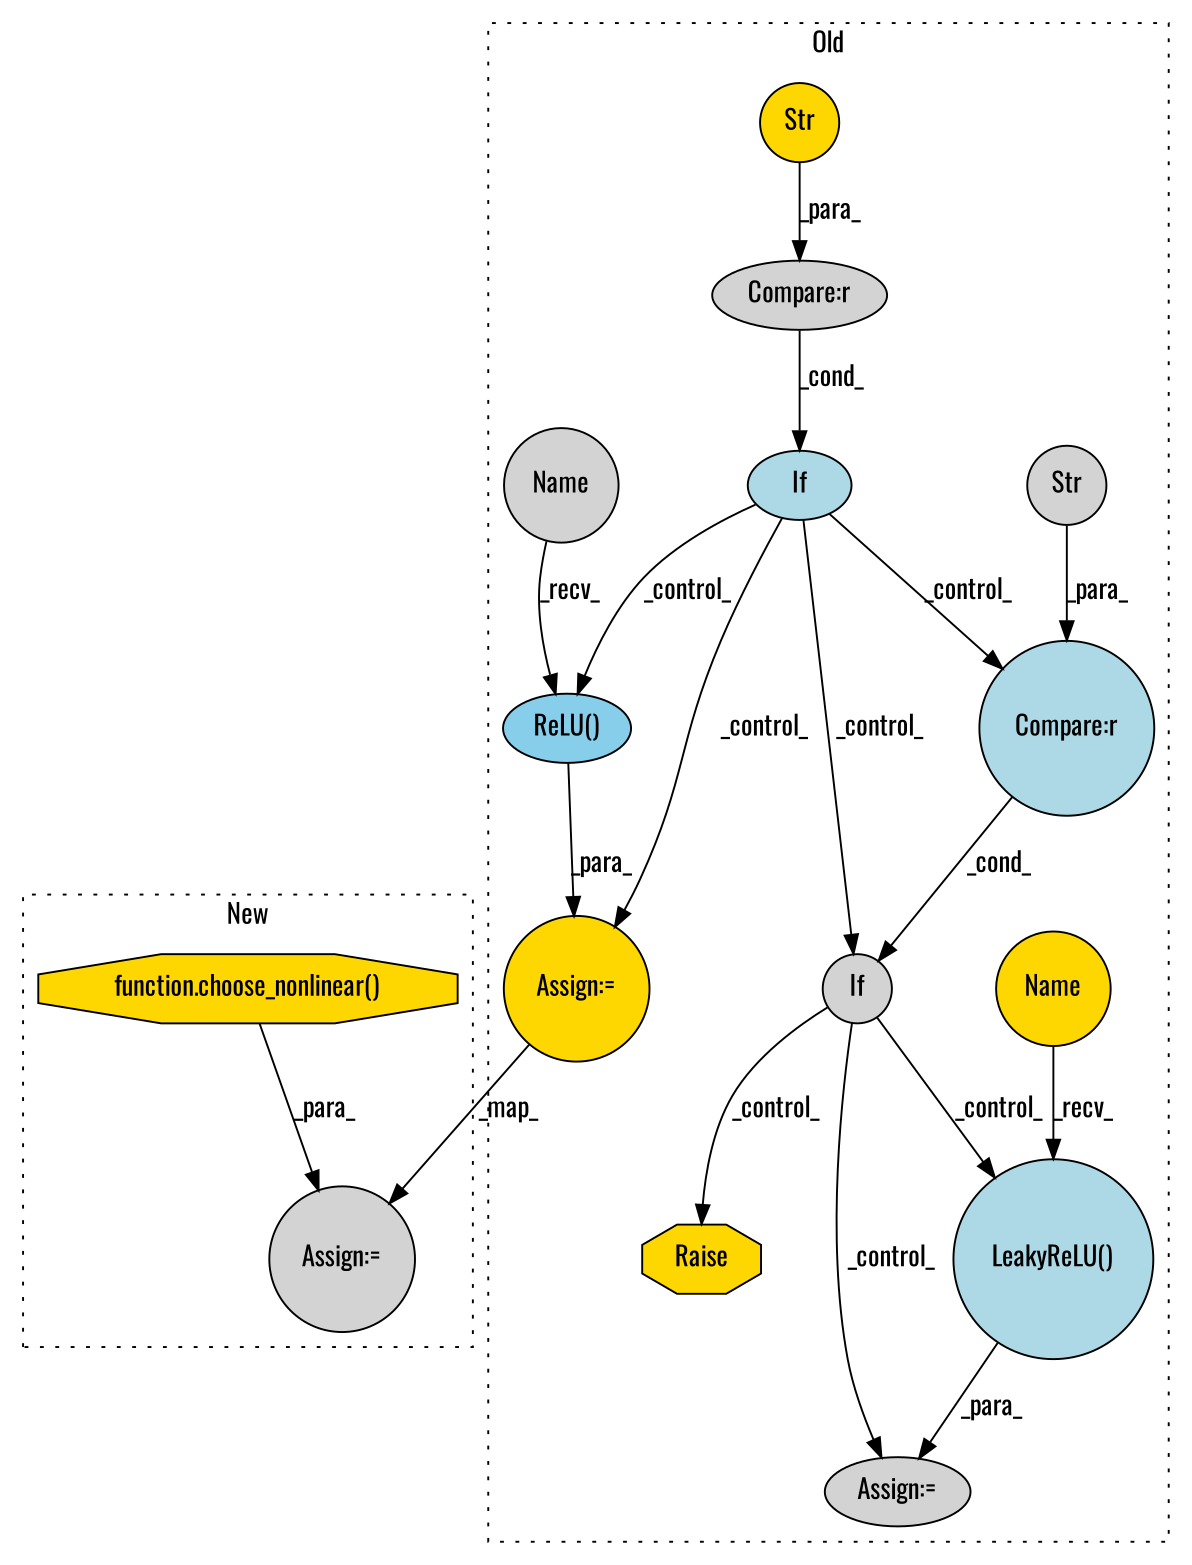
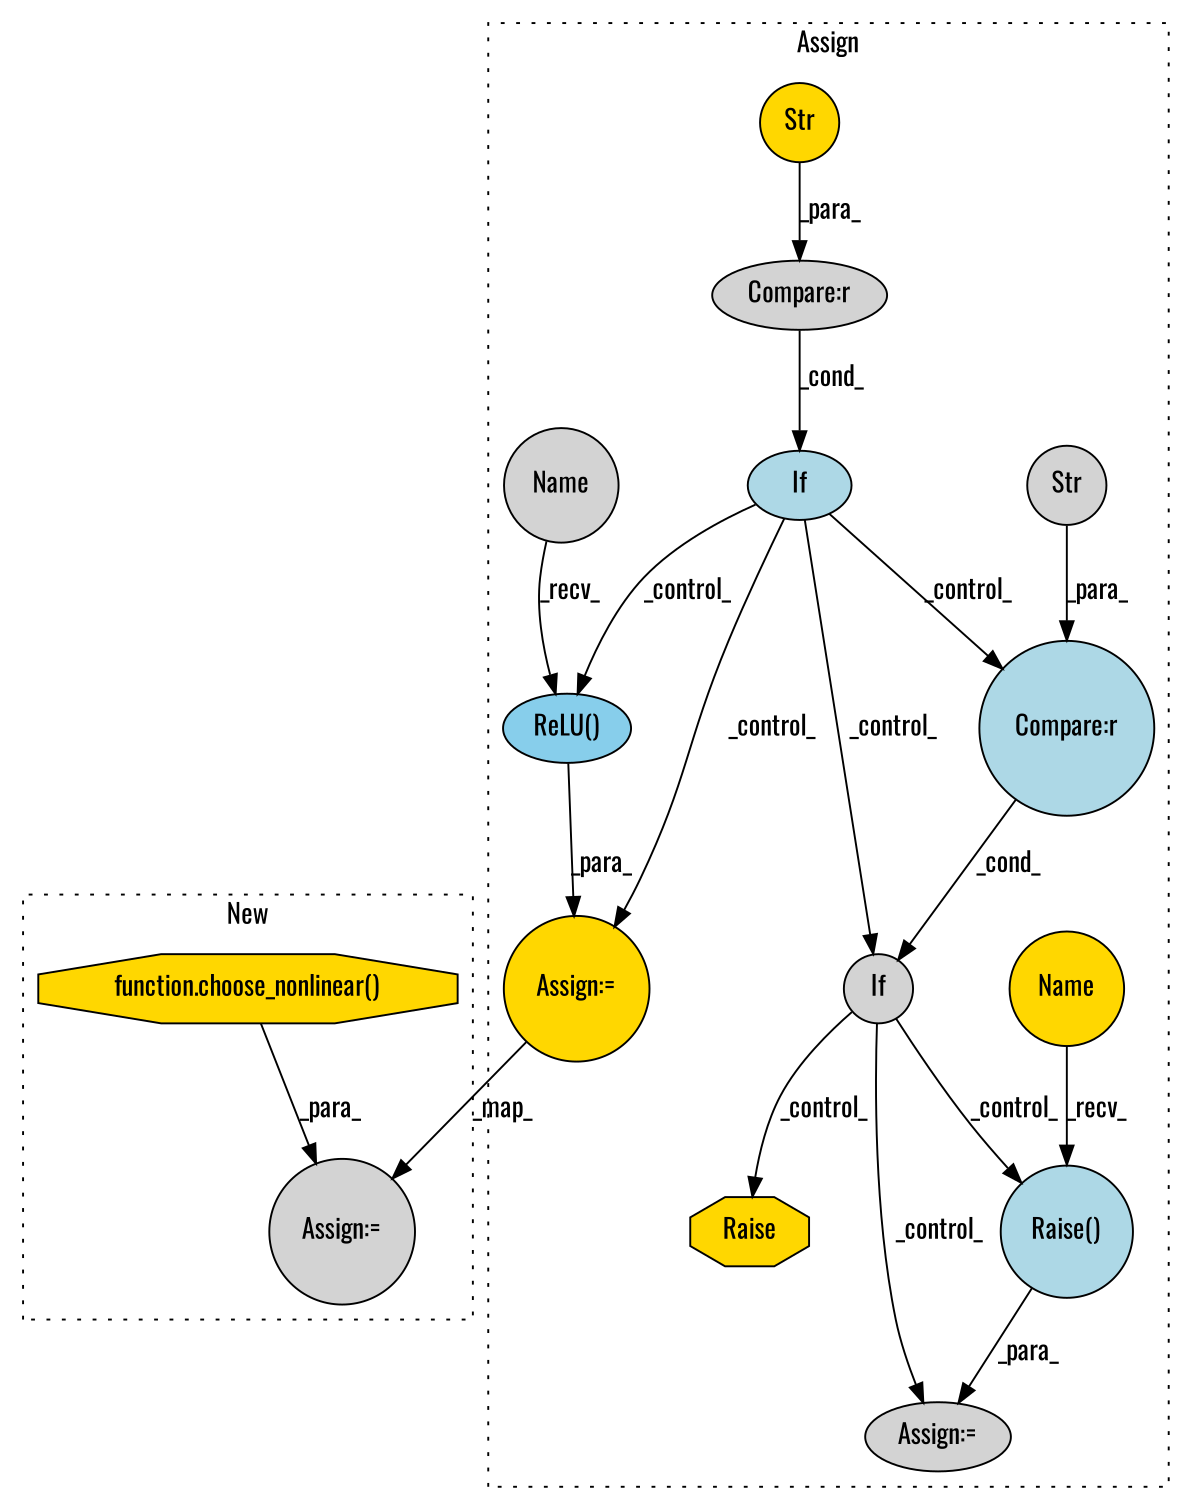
cluster "Old": label "Old" -> "Assign"
node "LeakyReLU()": label "LeakyReLU()" -> "Raise()"
